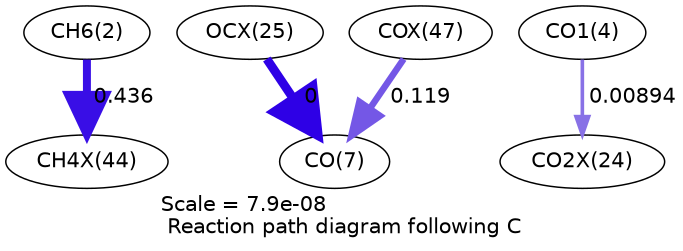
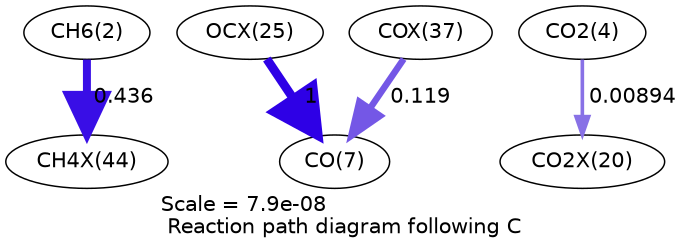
node "COX(47)": label "COX(47)" -> "COX(37)"
node "CO1(4)": label "CO1(4)" -> "CO2(4)"
edge "OCX(25)" -> "CO(7)": label " 0" -> " 1"
node "CO2X(24)": label "CO2X(24)" -> "CO2X(20)"
